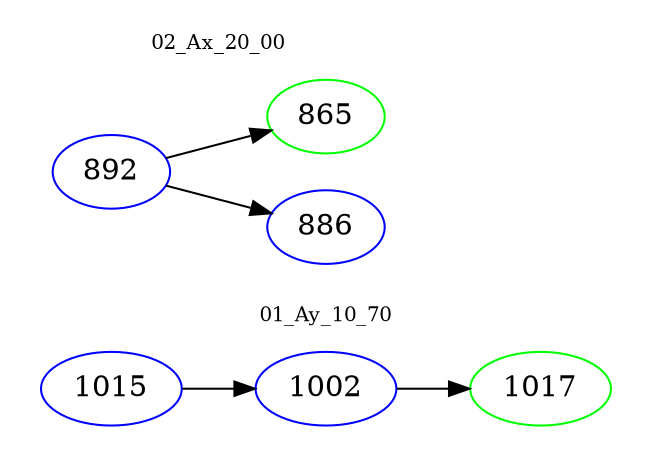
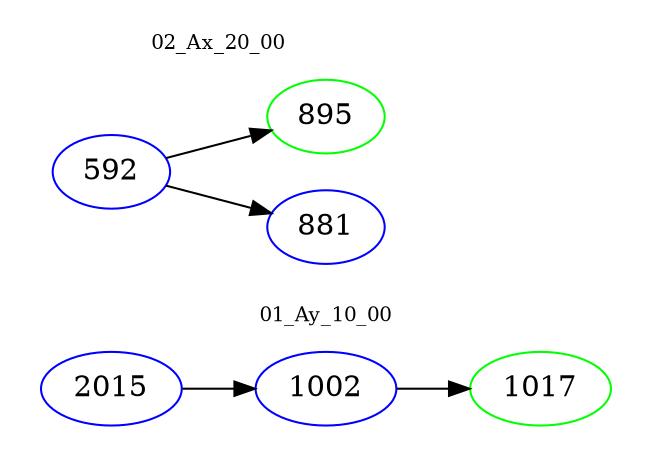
node "865": label "865" -> "895"
node "892": label "892" -> "592"
node "886": label "886" -> "881"
cluster "01_Ay_10_70": label "01_Ay_10_70" -> "01_Ay_10_00"
node "1015": label "1015" -> "2015"
